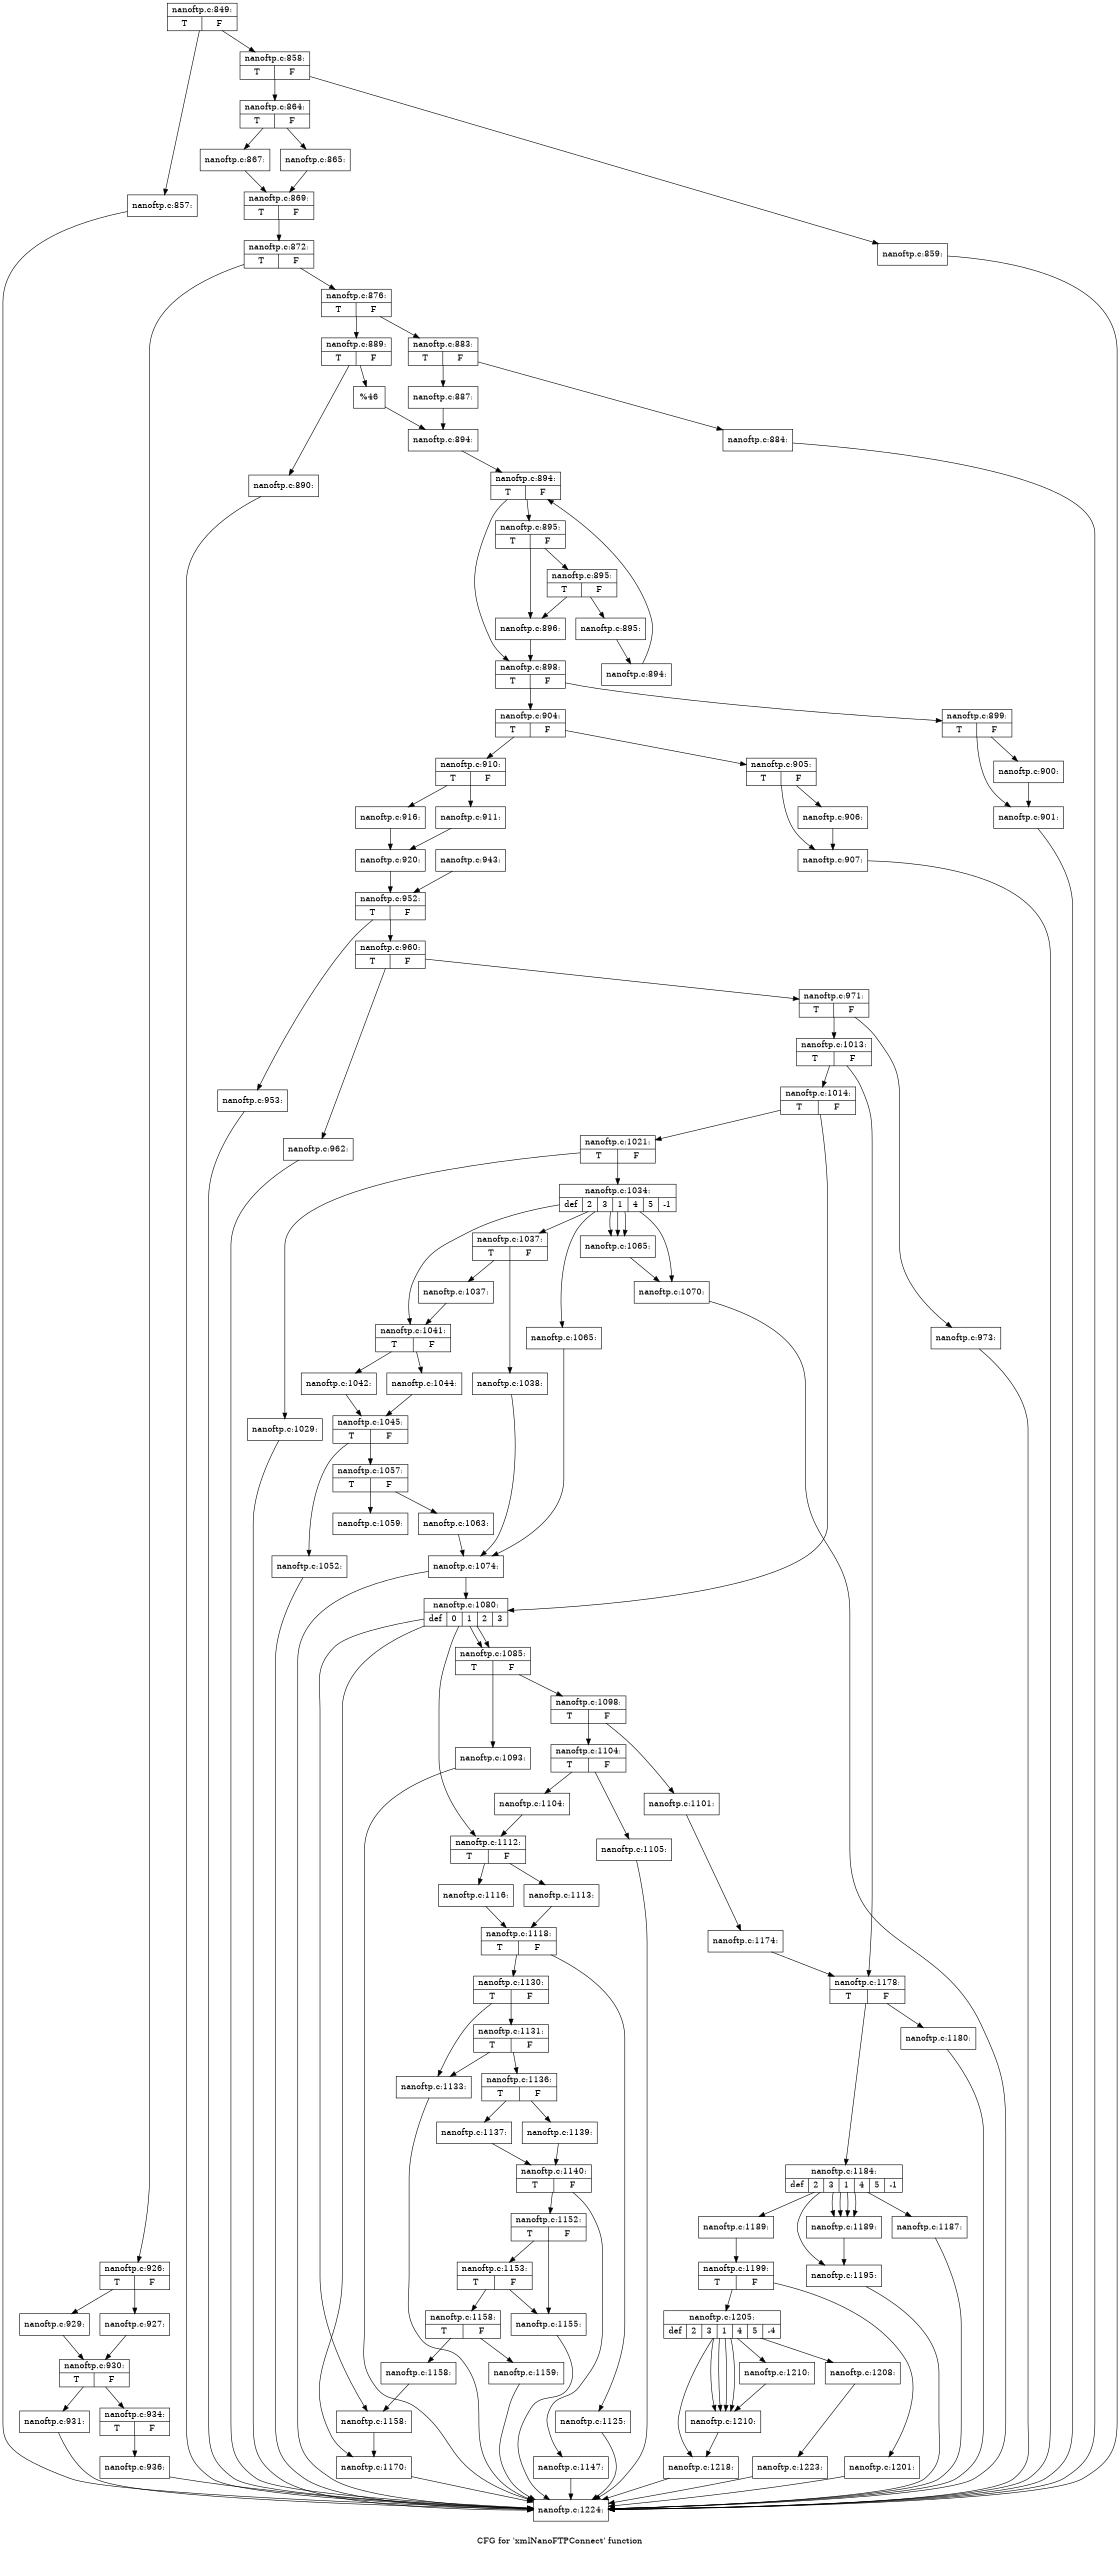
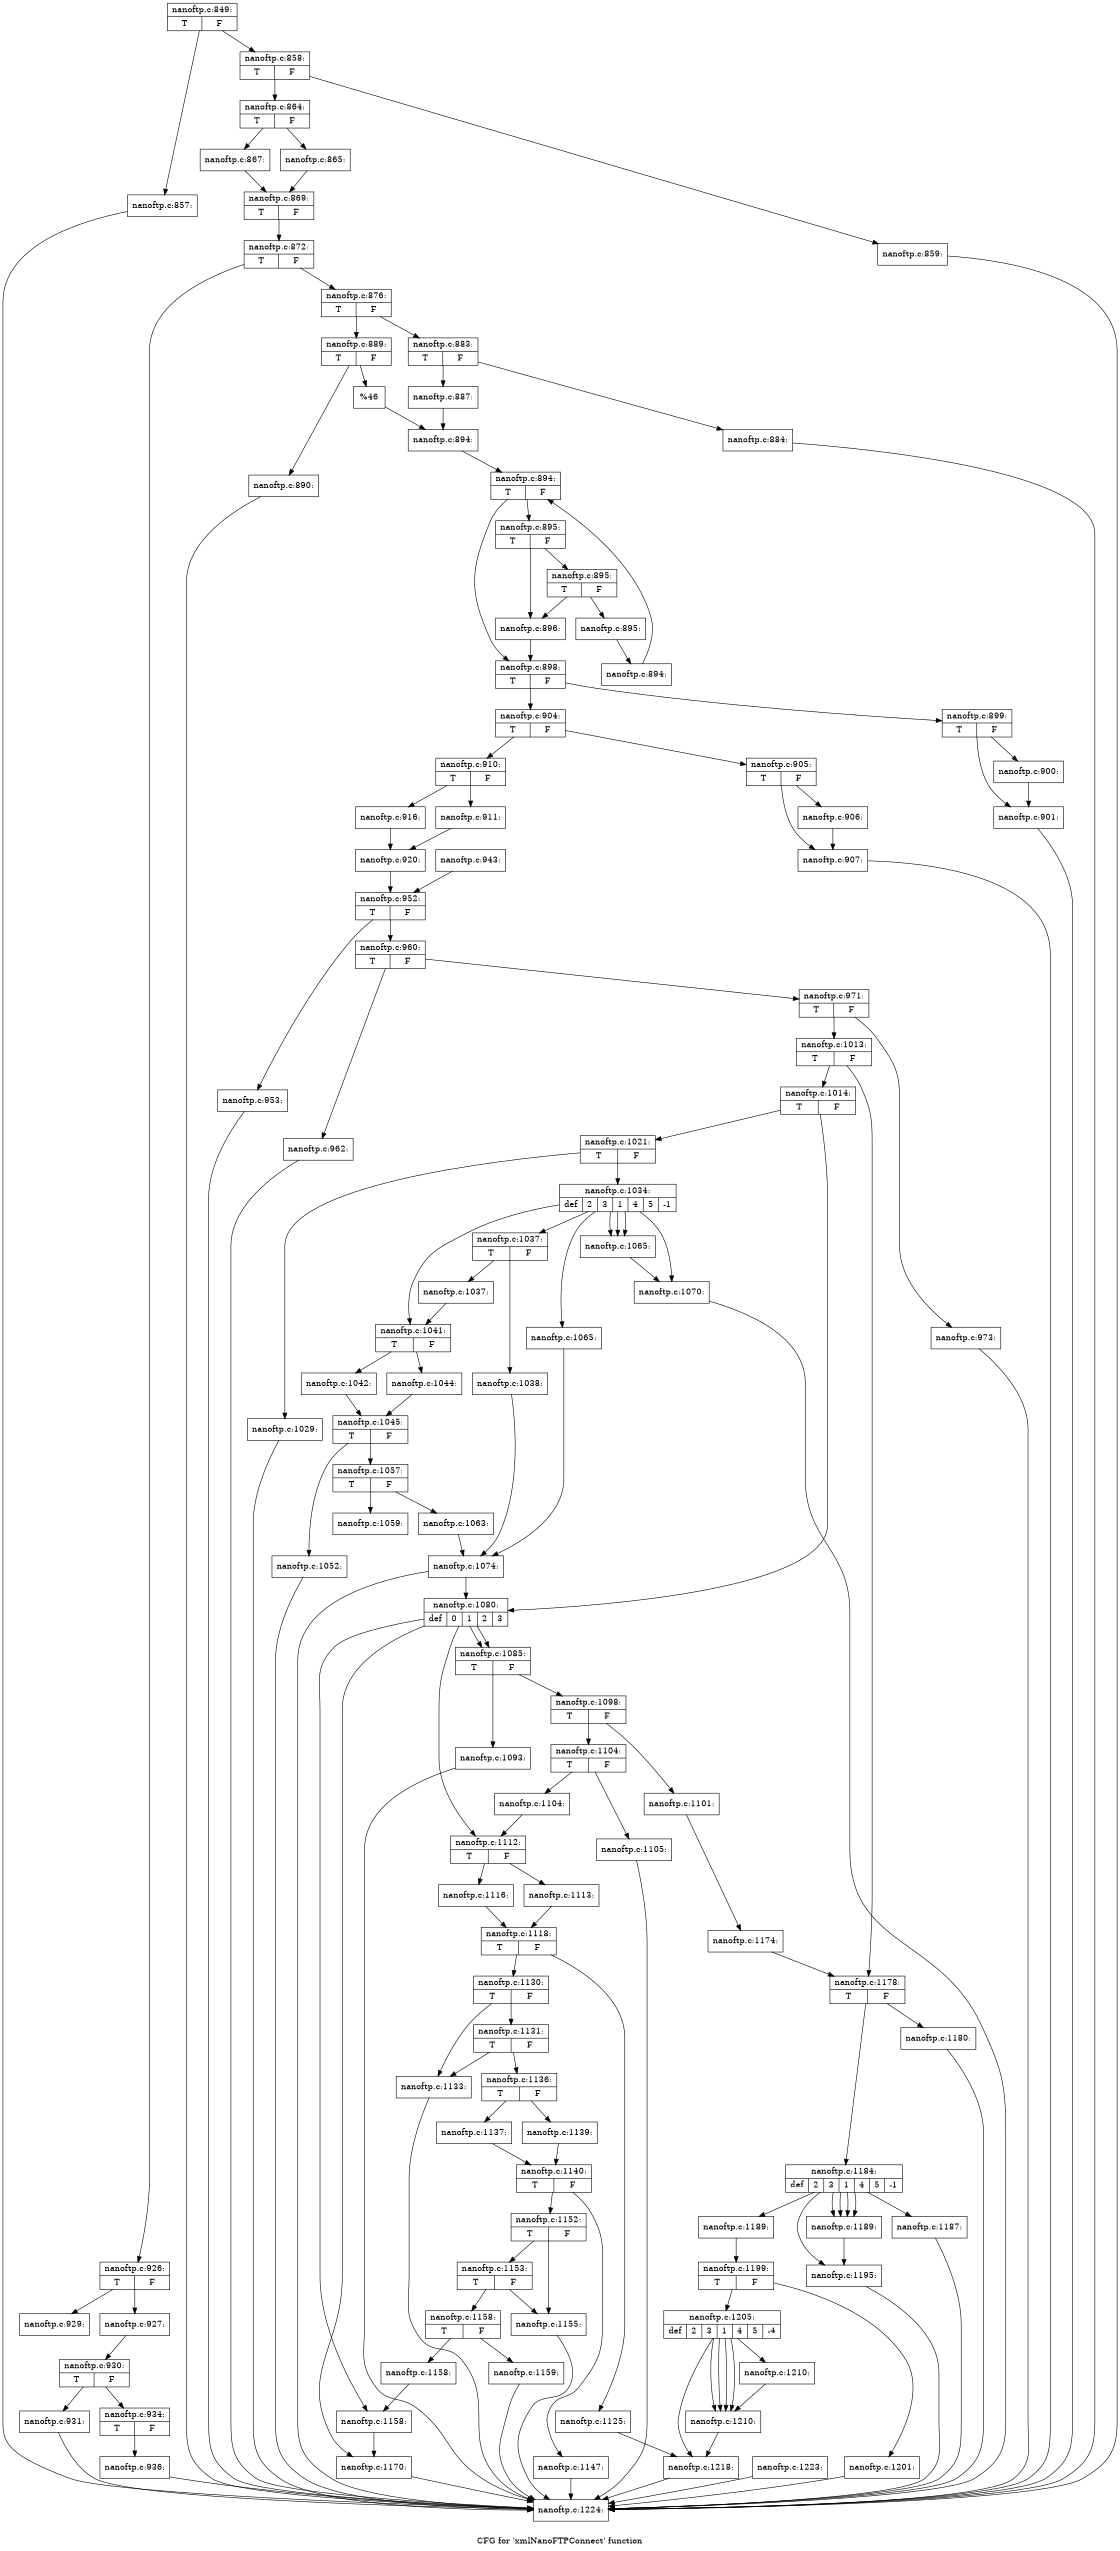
edge "nanoftp.c:929:" -> "nanoftp.c:930:": removed
node "nanoftp.c:1208:": removed
edge "nanoftp.c:1125:" -> "nanoftp.c:1224:": now "nanoftp.c:1125:" -> "nanoftp.c:1218:"
